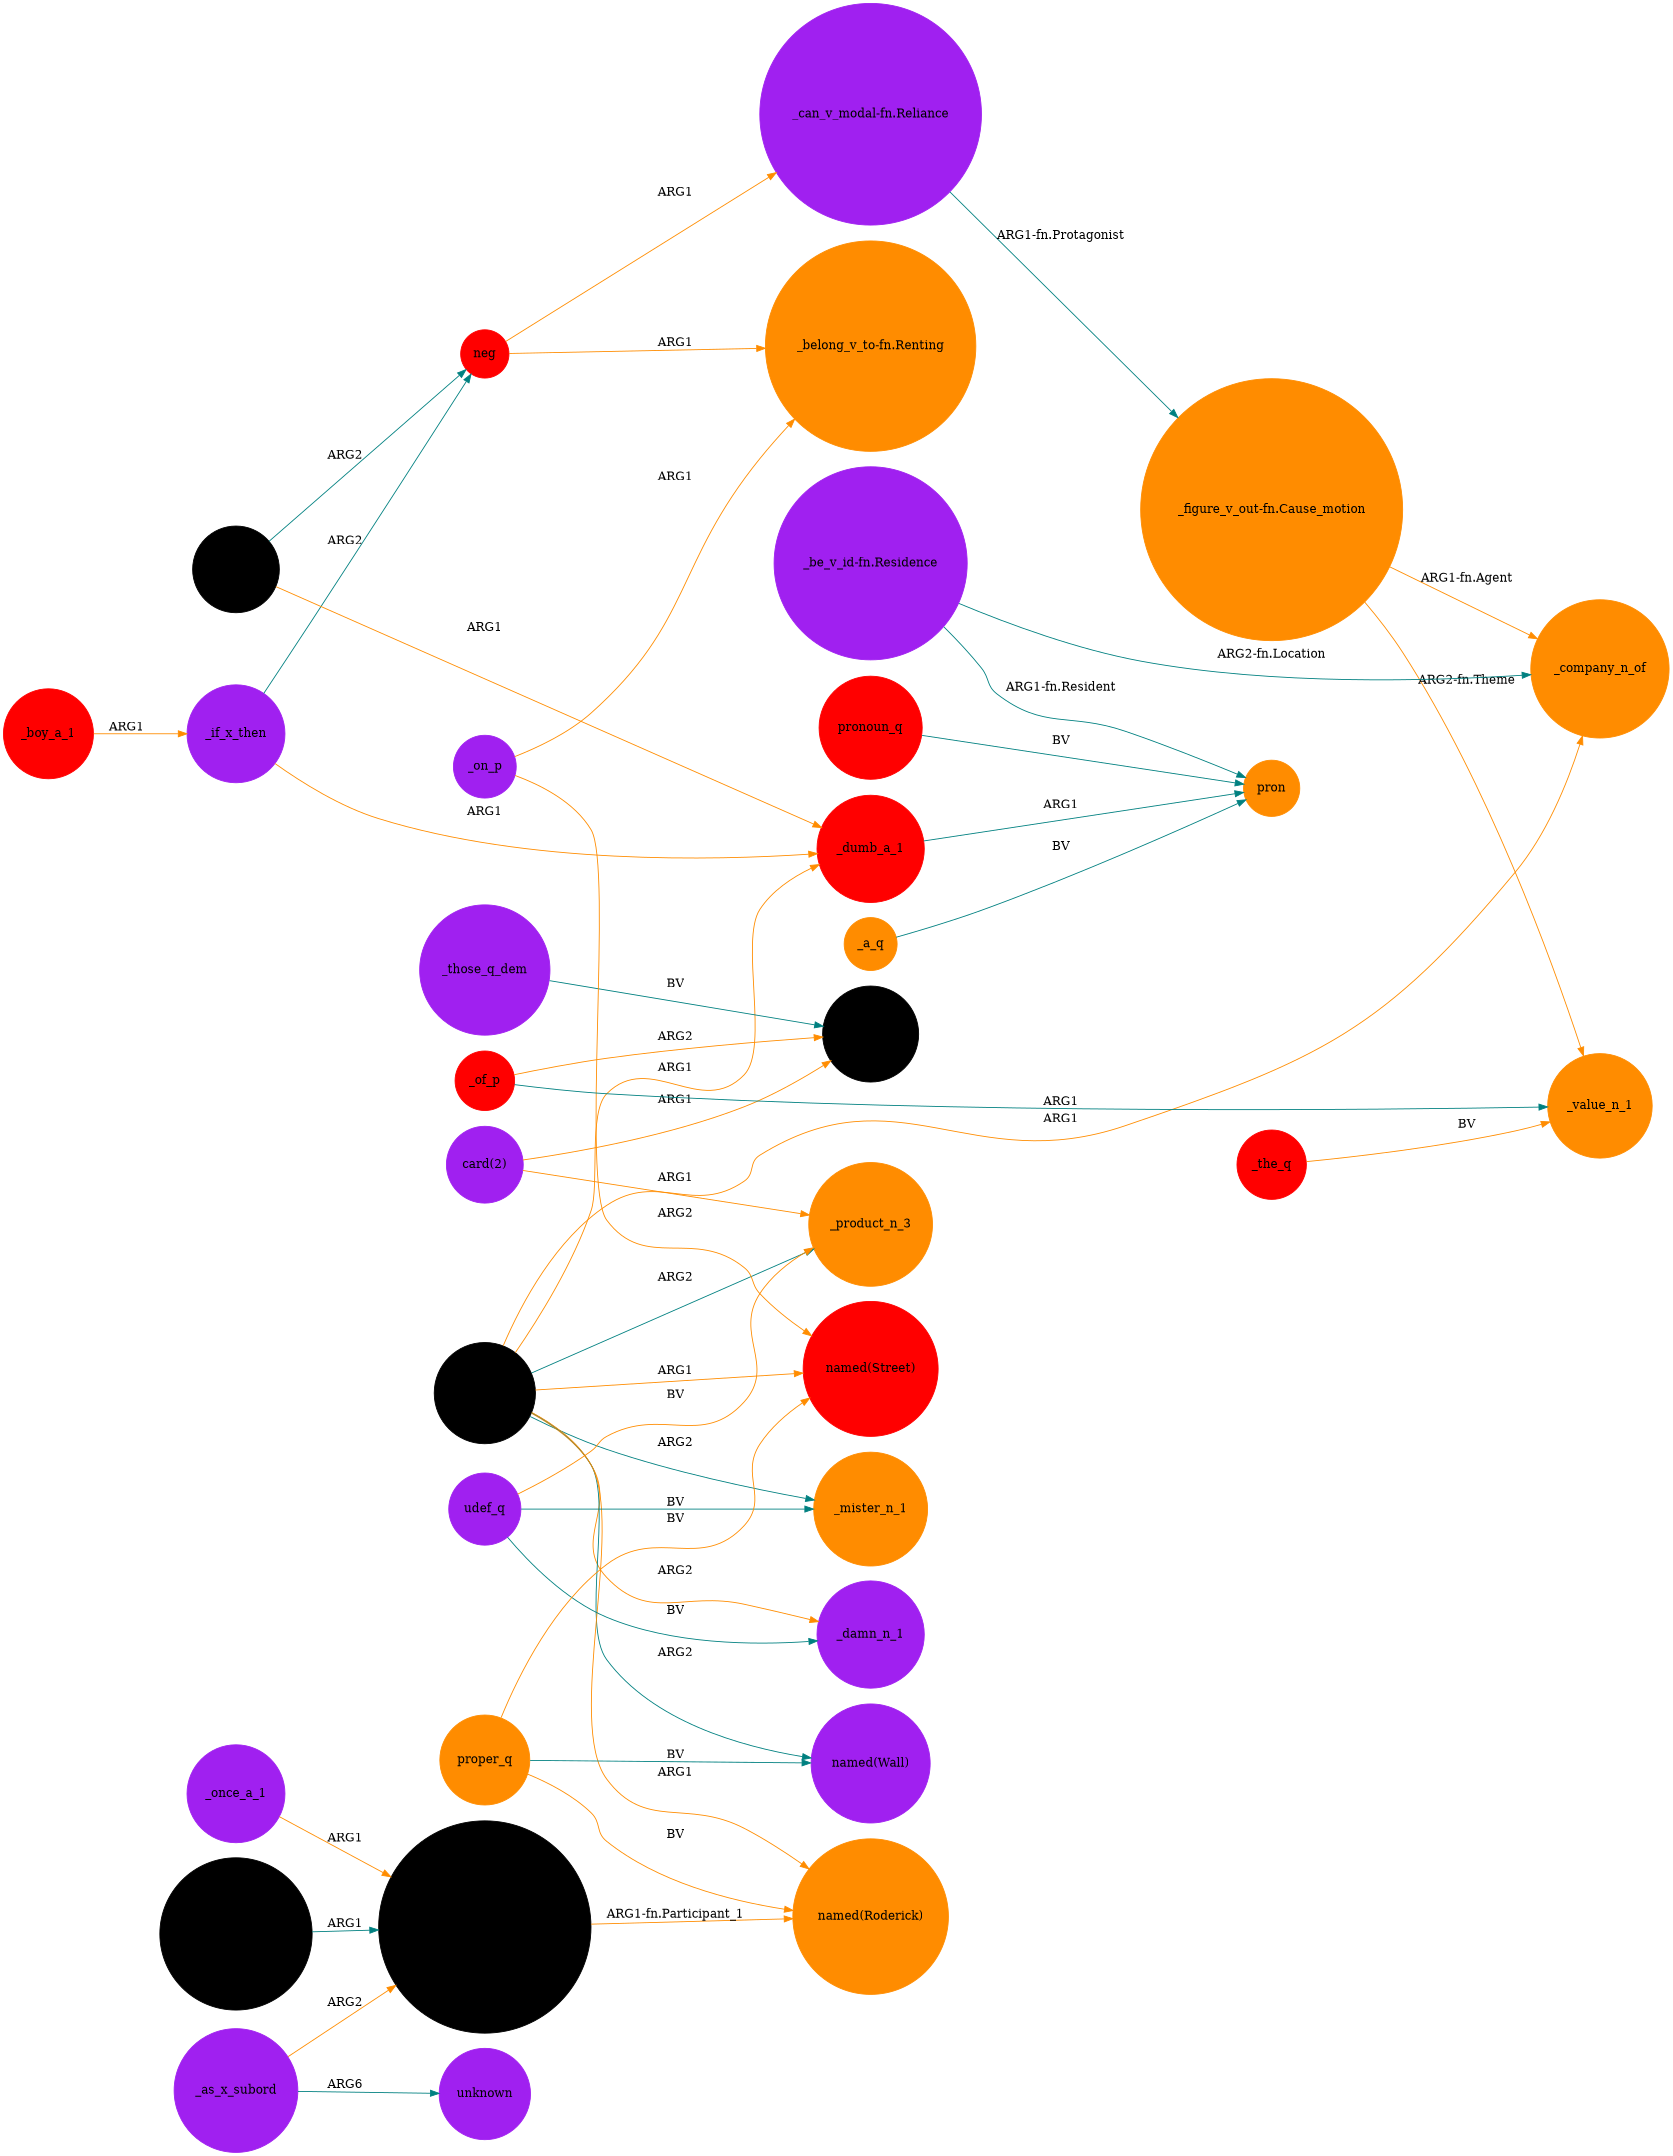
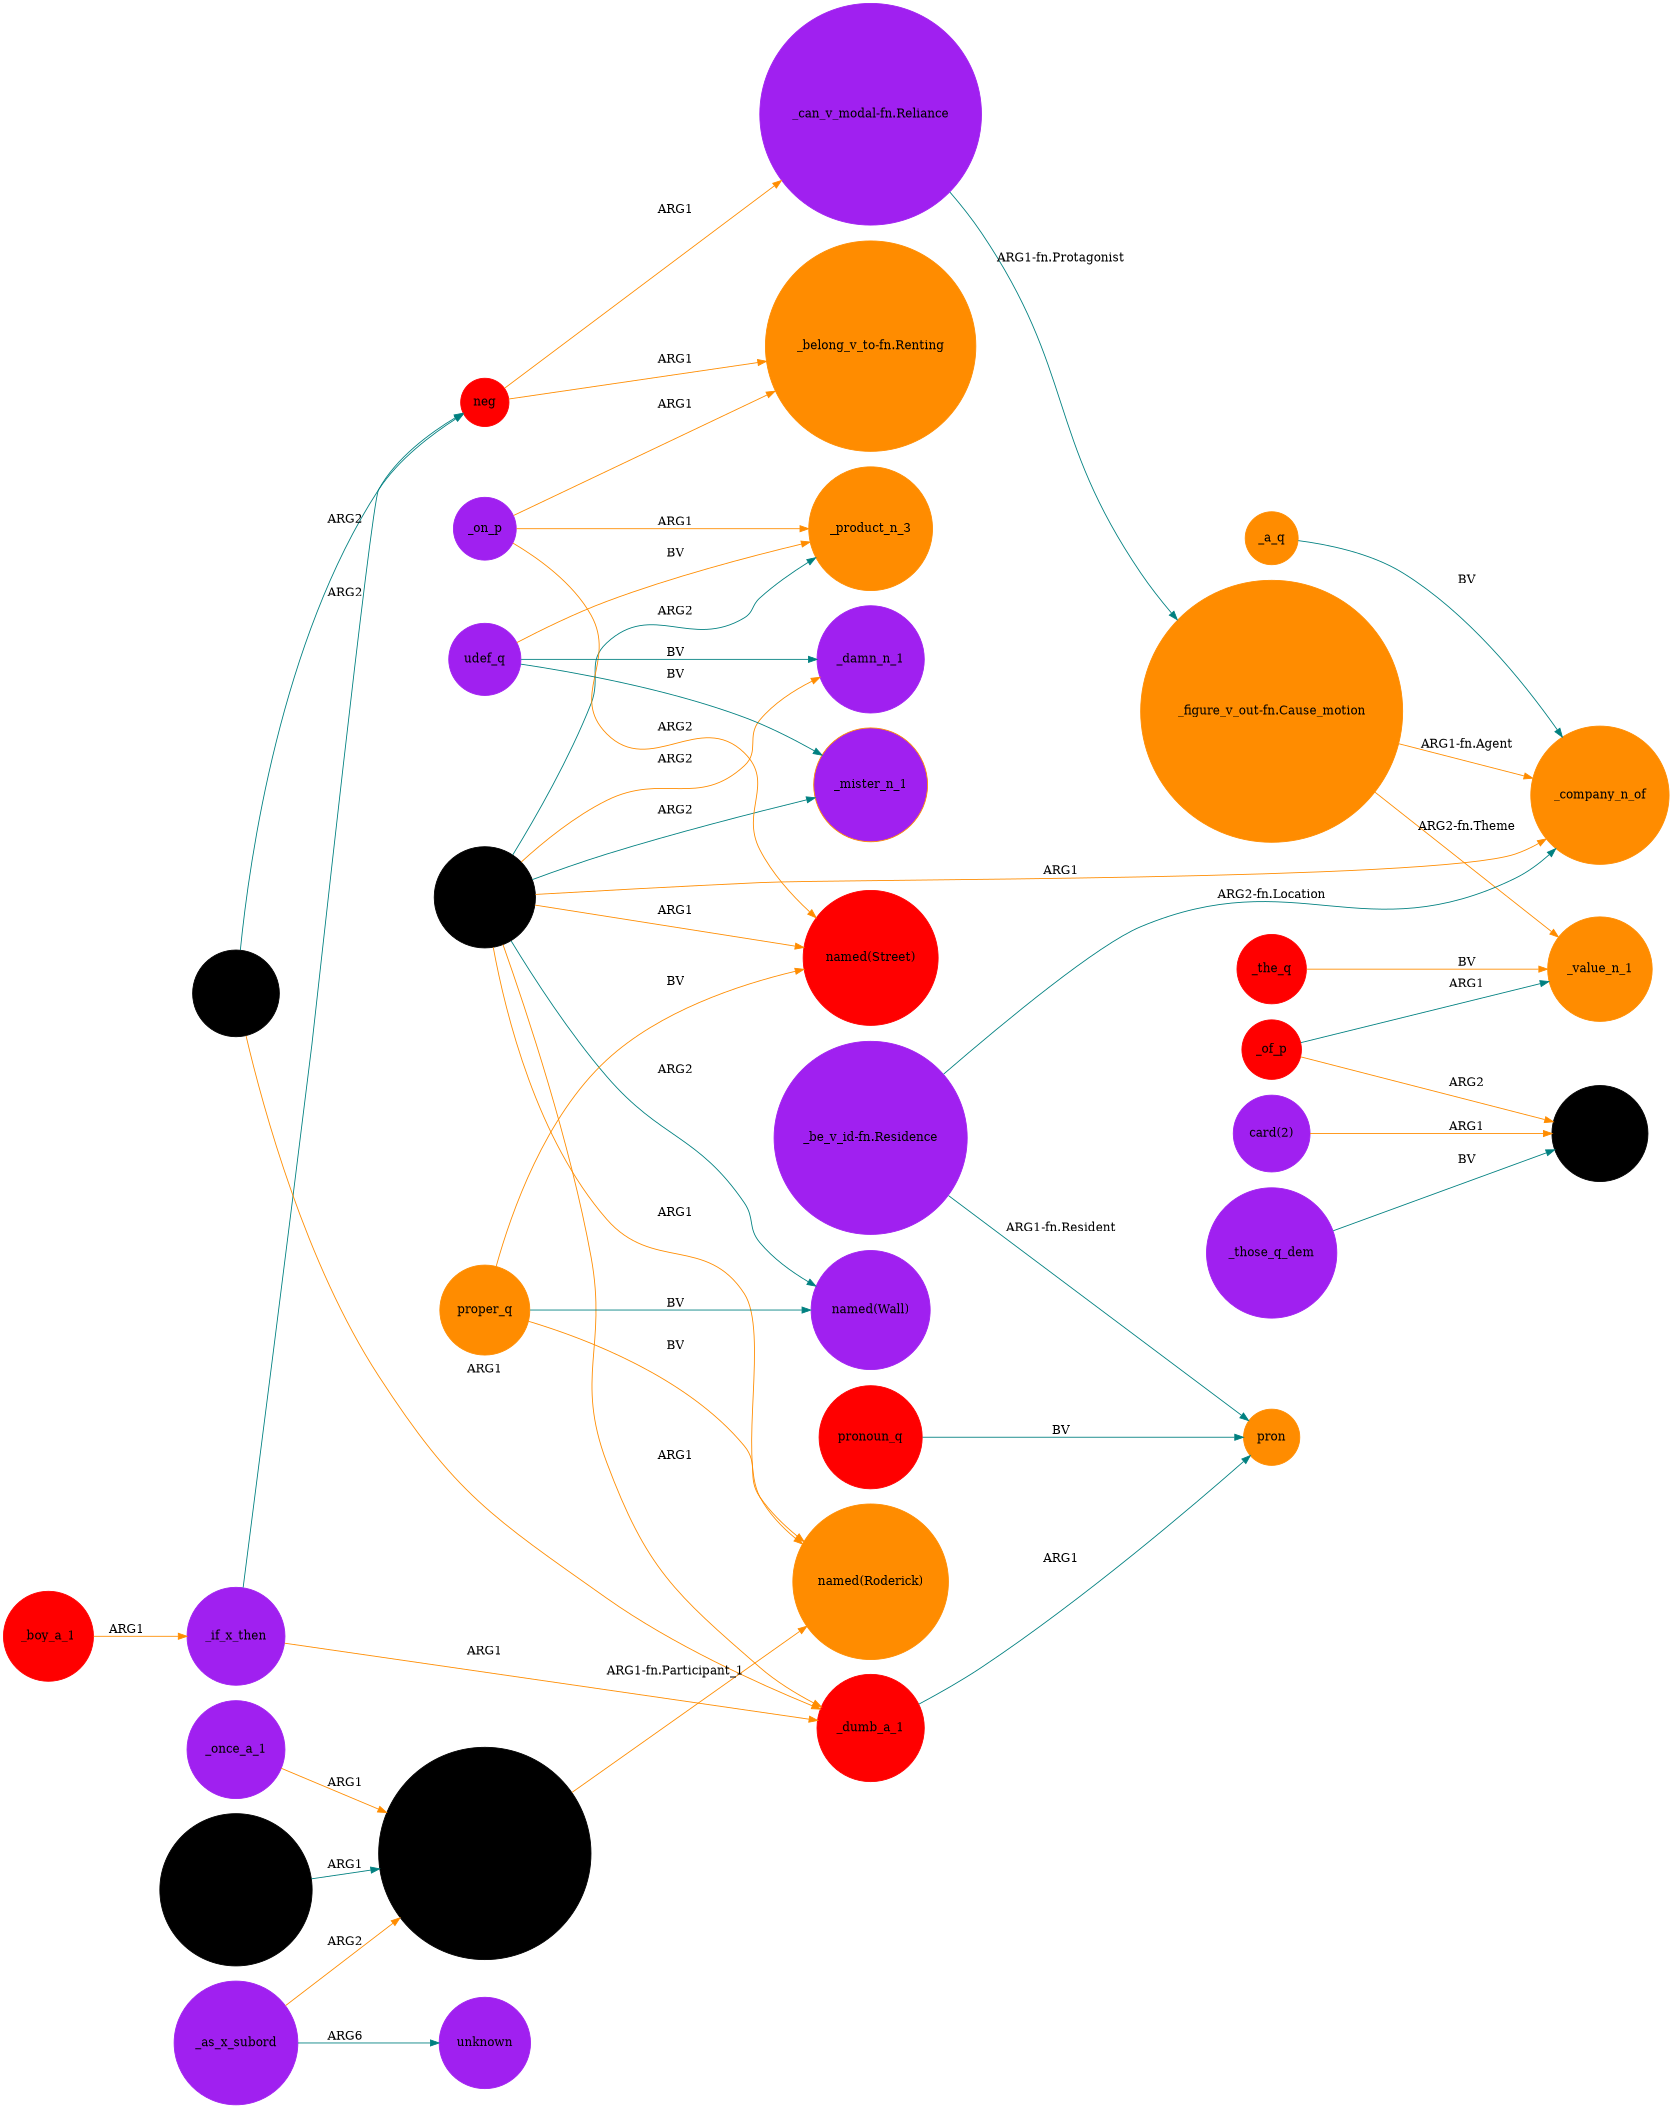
edge "_a_q" -> "pron": now "_a_q" -> "_company_n_of"
edge "card(2)" -> "_product_n_3": now "_on_p" -> "_product_n_3"
node "_mister_n_1": fillcolor darkorange -> purple
